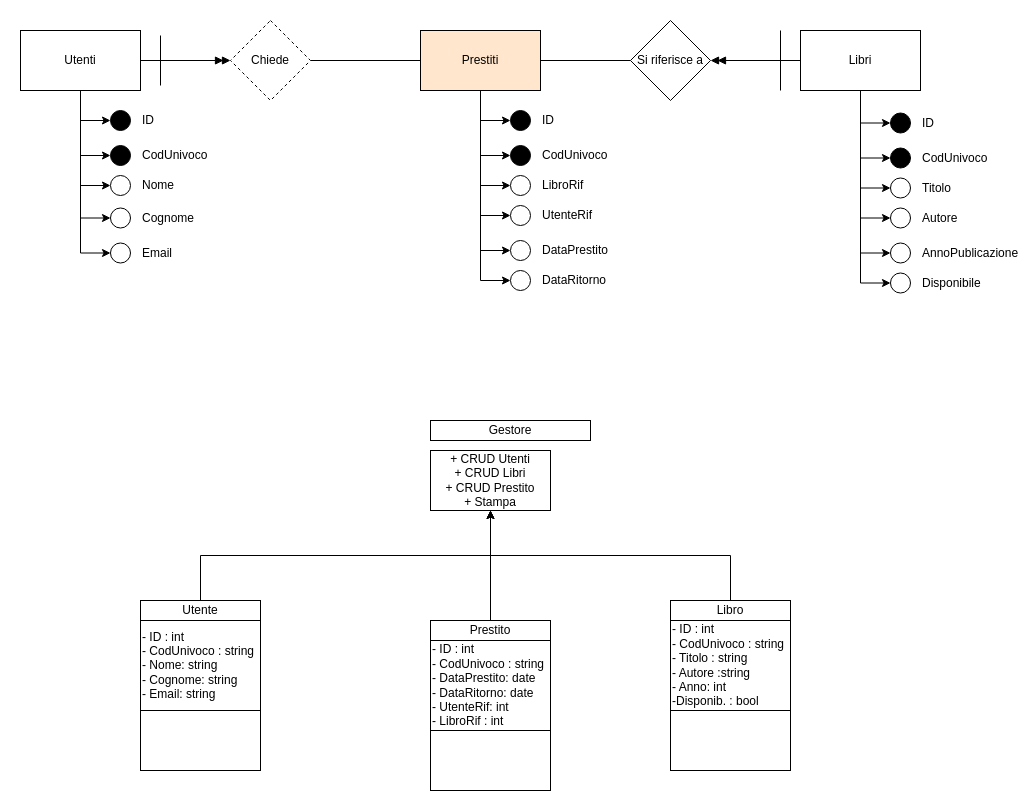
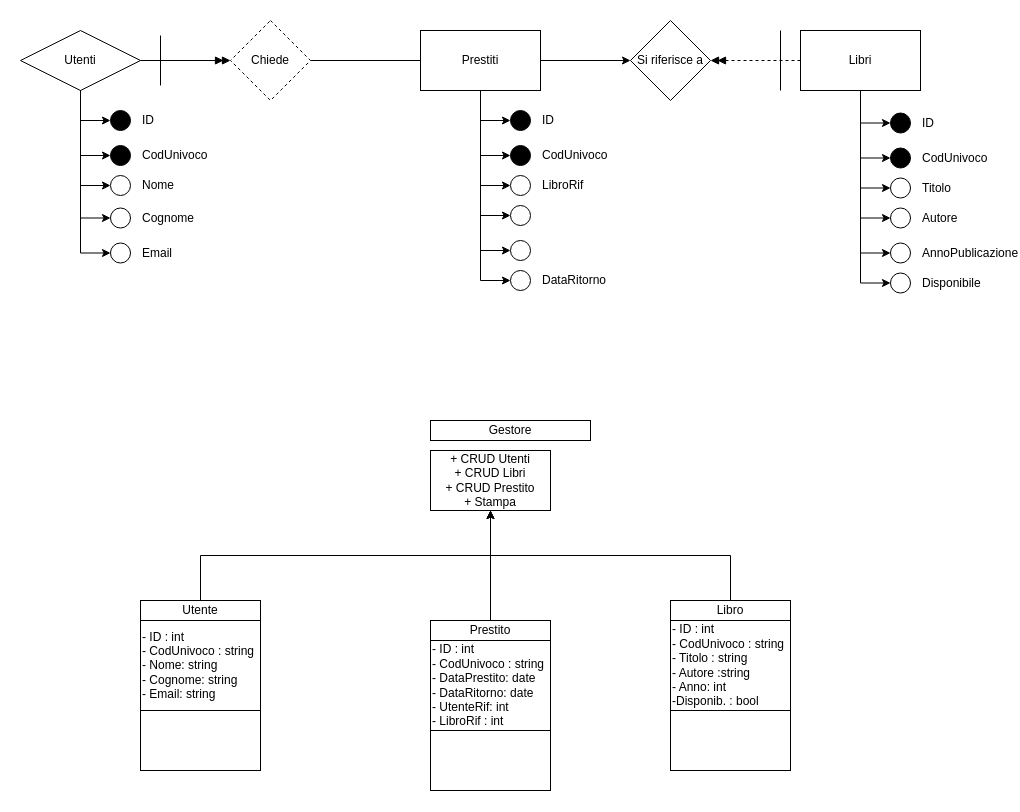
node "Utenti": shape rectangle -> diamond
node "Prestiti": fillcolor #ffe6cc -> #ffffff
edge "Prestiti" -- "Si riferisce a": arrowhead none -> classic
edge "Libri" -> "Si riferisce a": style solid -> dashed
node "UtenteRif": removed
node "DataPrestito": removed
